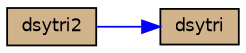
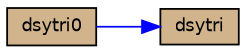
node "dsytri2": label "dsytri2" -> "dsytri0"
